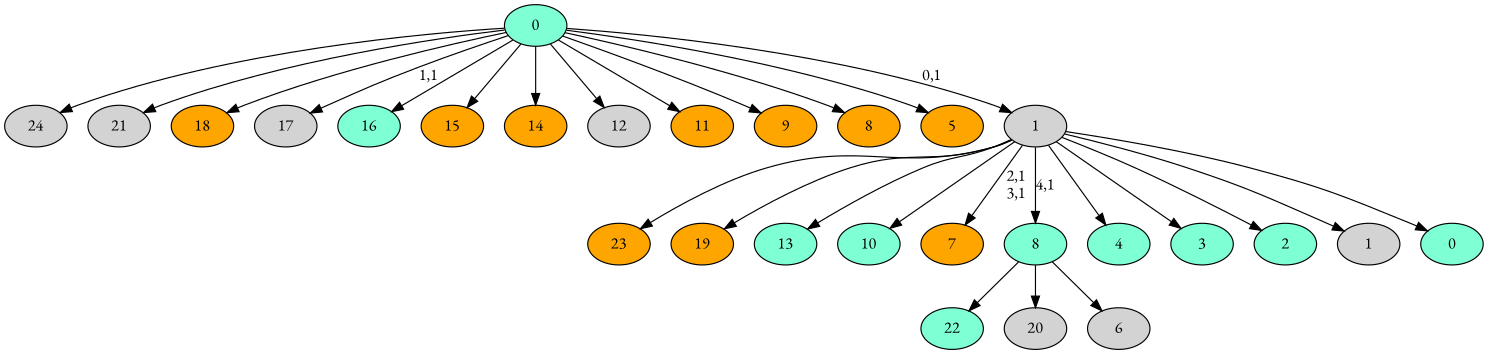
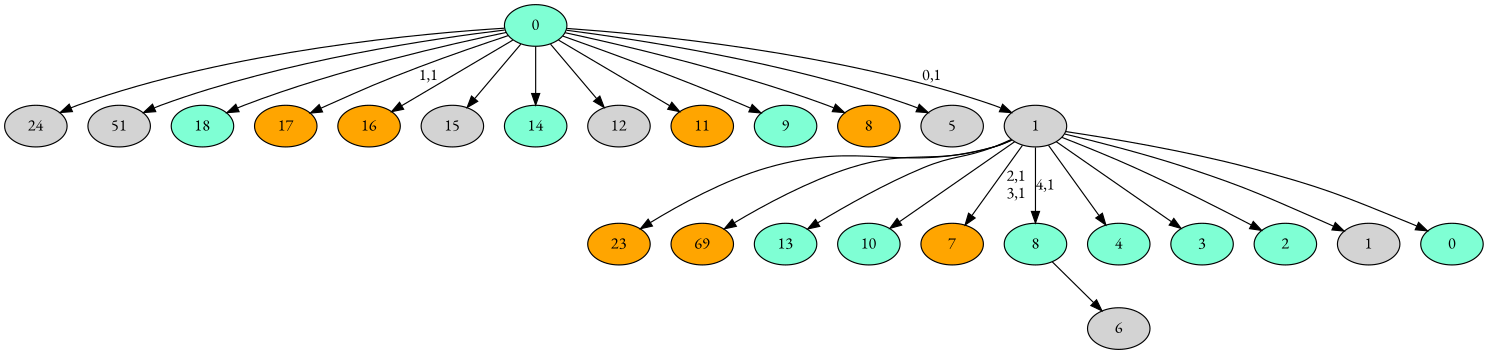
node "21": label "21" -> "51"
node "18": fillcolor orange -> aquamarine
node "17": fillcolor lightgrey -> orange
node "16": fillcolor aquamarine -> orange
node "15": fillcolor orange -> lightgrey
node "14": fillcolor orange -> aquamarine
node "9": fillcolor orange -> aquamarine
node "5": fillcolor orange -> lightgrey
node "19": label "19" -> "69"
node "22": removed
node "20": removed
